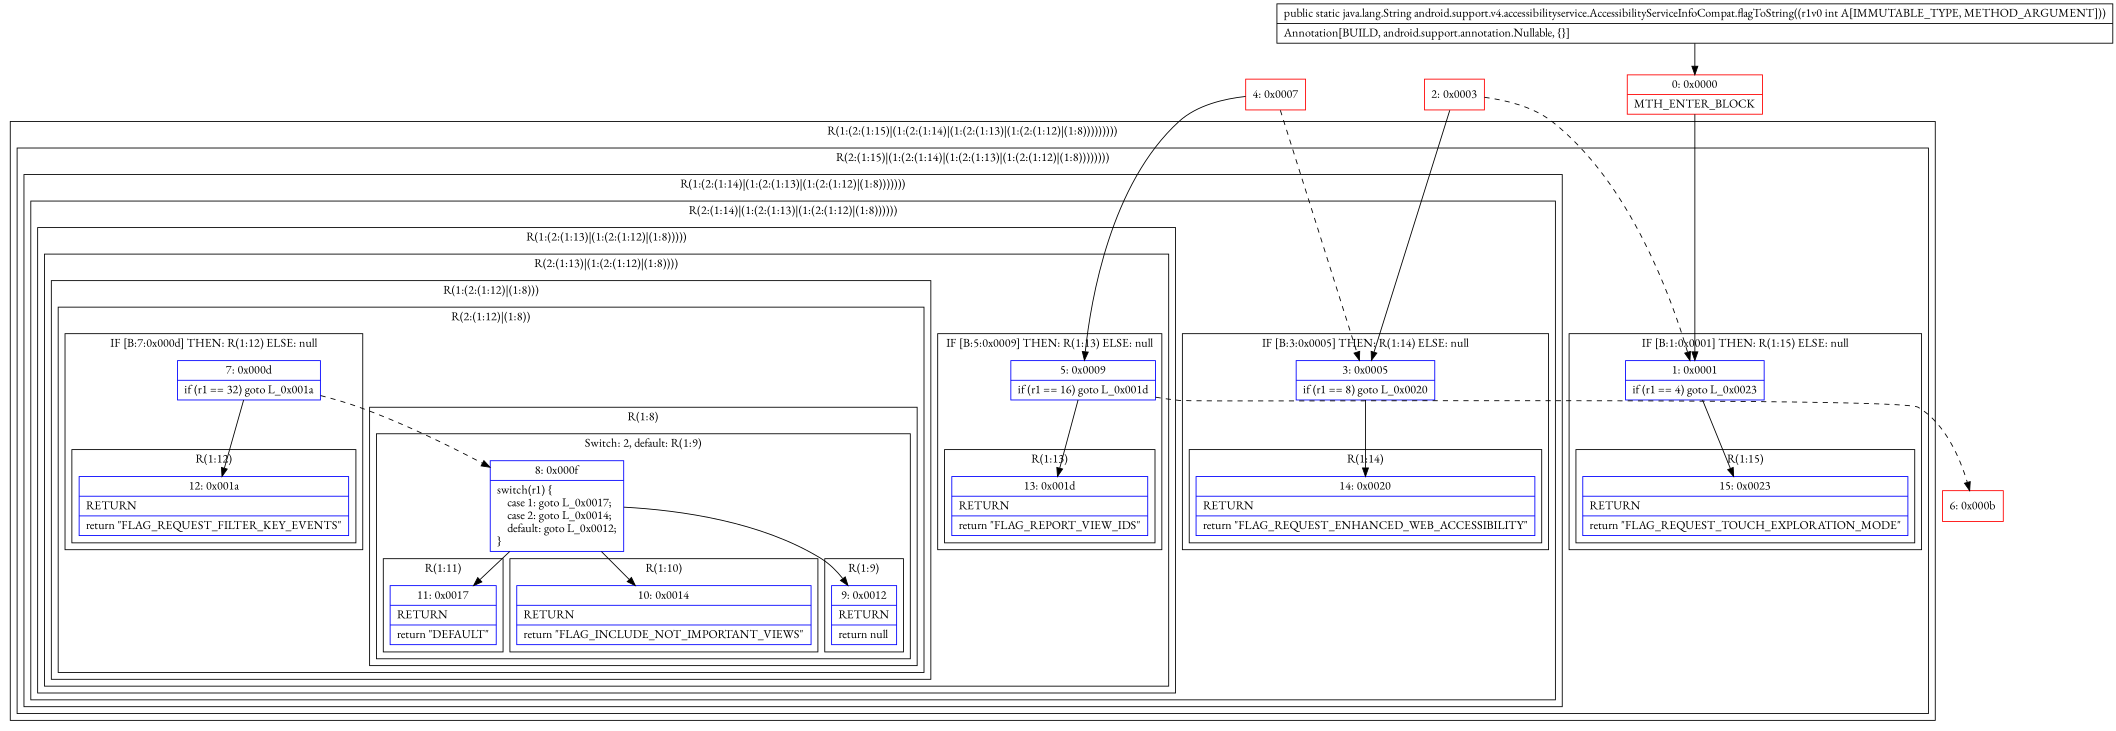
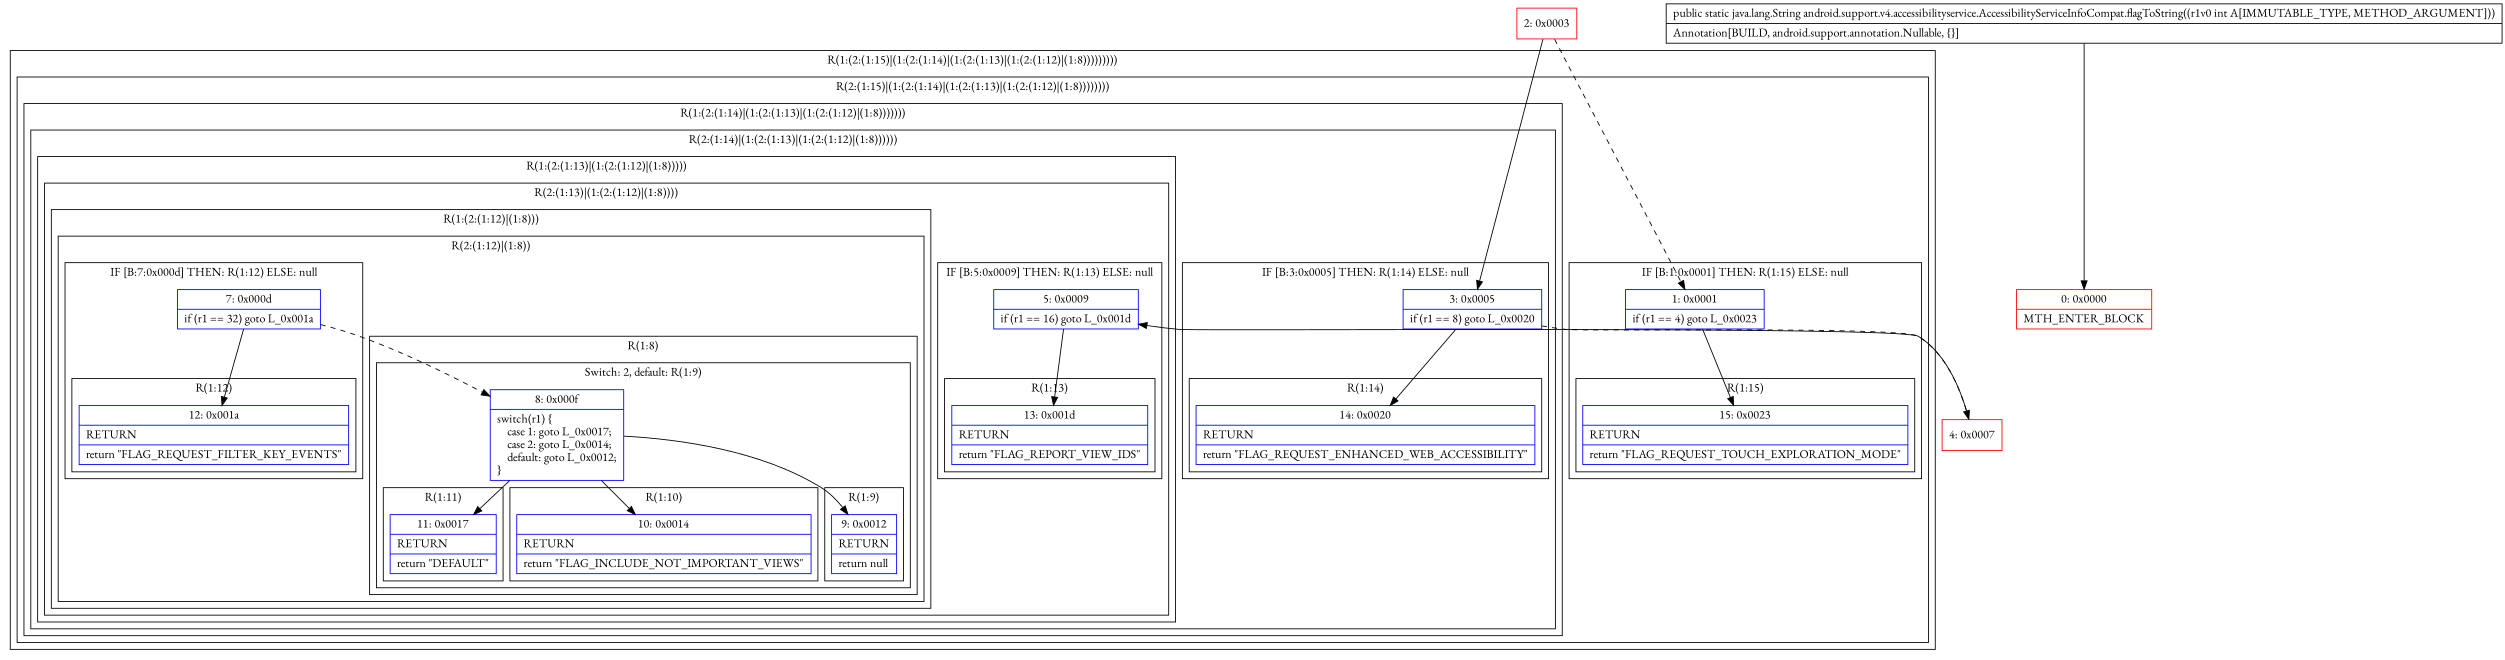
edge "4: 0x0007" -> "3: 0x0005": reversed
edge "0: 0x0000" -> "1: 0x0001": removed
node "6: 0x000b": removed
